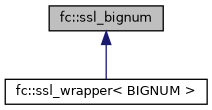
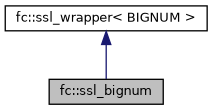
edge "fc::ssl_wrapper< BIGNUM >" -> "fc::ssl_bignum": reversed
